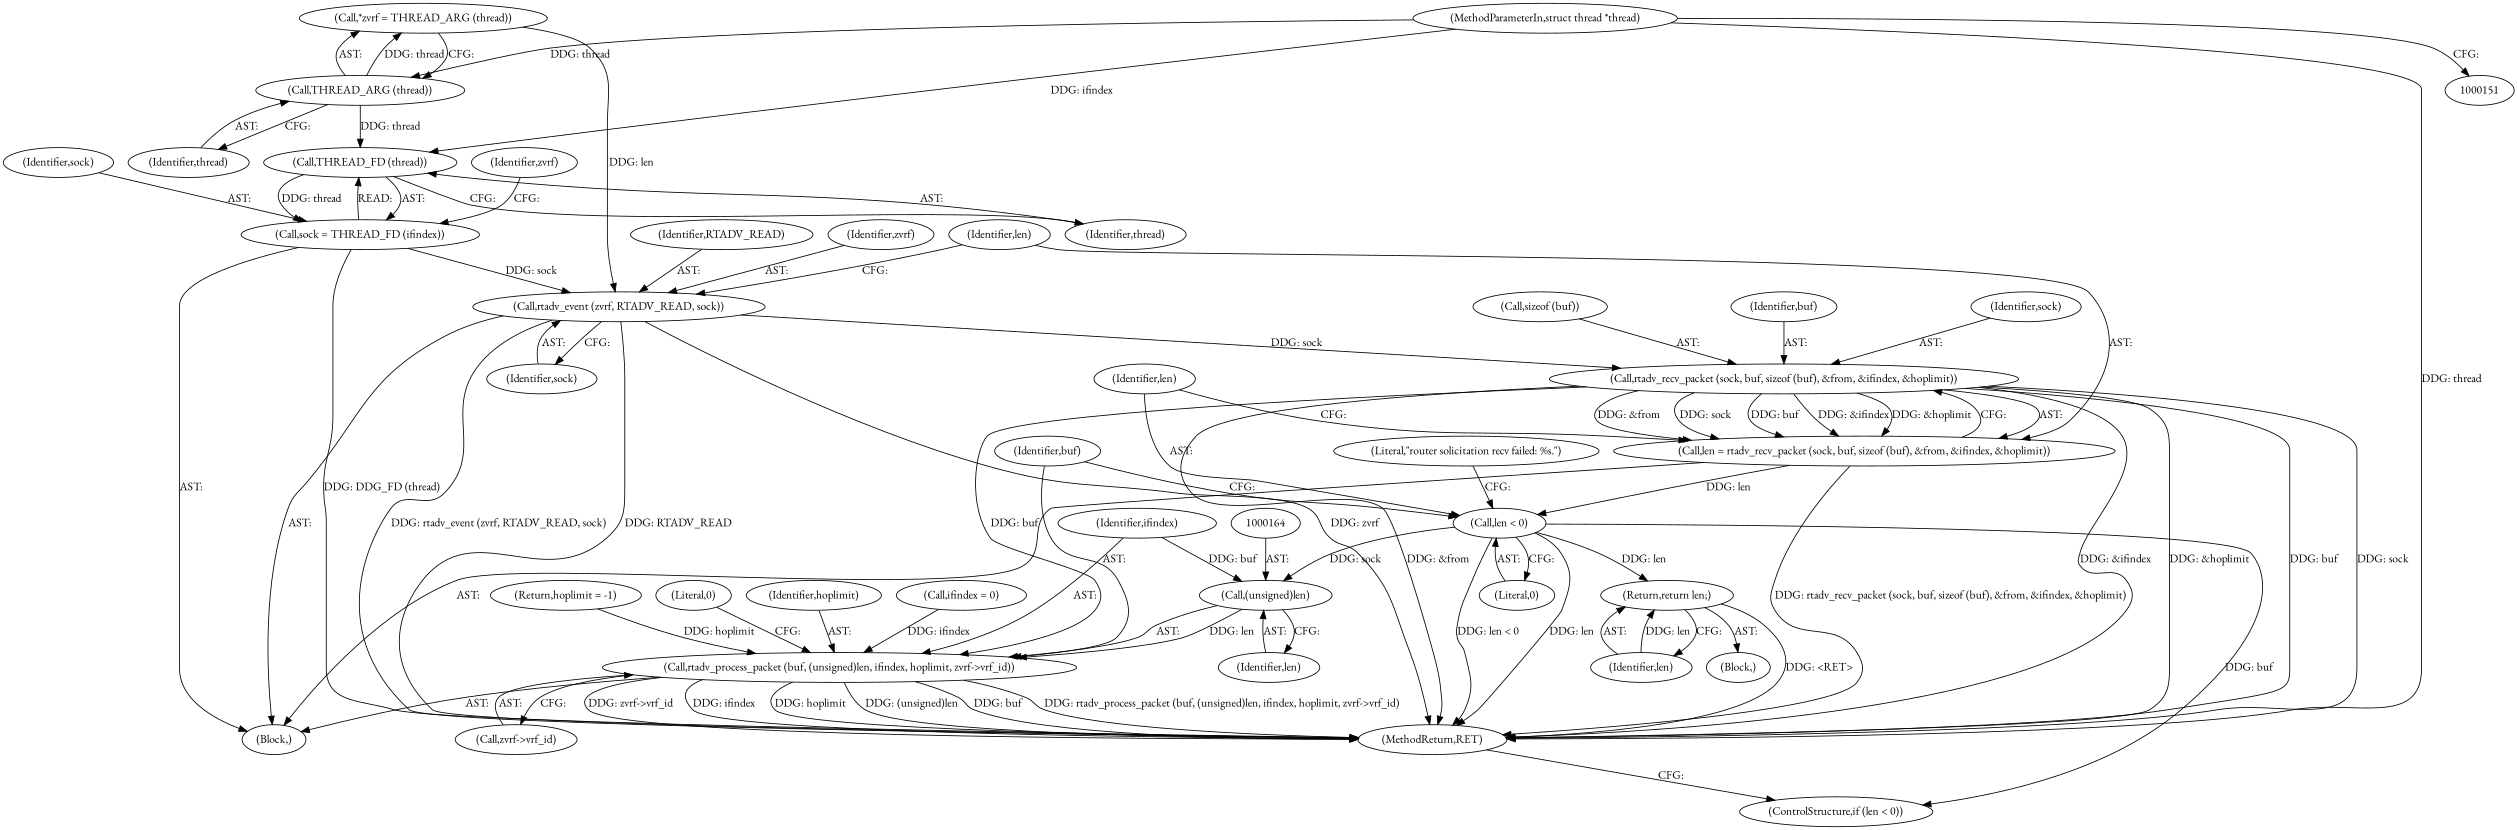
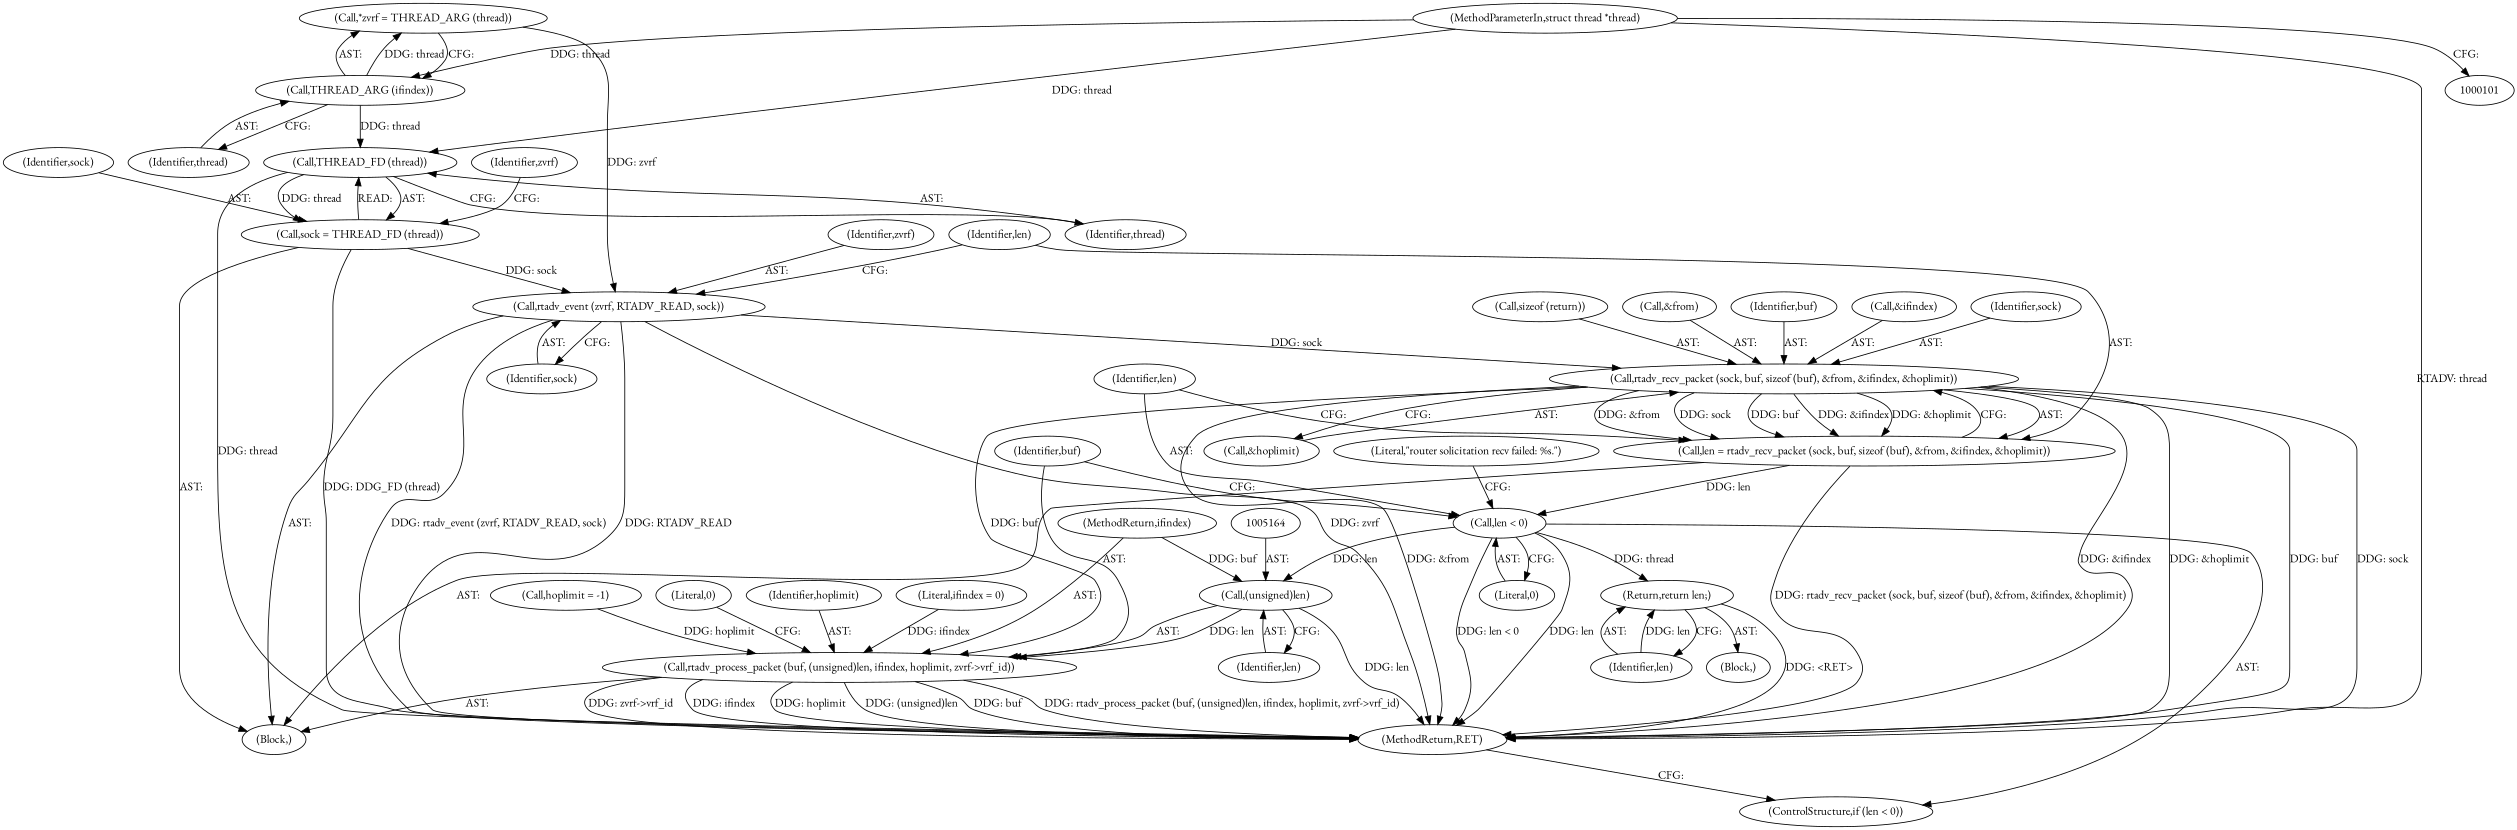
node "(Call,THREAD_ARG (thread))": label "(Call,THREAD_ARG (thread))" -> "(Call,THREAD_ARG (ifindex))"
edge "(MethodParameterIn,struct thread *thread)" -> "(Call,THREAD_FD (thread))": label "DDG: ifindex" -> "DDG: thread"
node "1000151": label "1000151" -> "1000101"
edge "(Call,*zvrf = THREAD_ARG (thread))" -> "(Call,rtadv_event (zvrf, RTADV_READ, sock))": label "DDG: len" -> "DDG: zvrf"
node "(Call,sock = THREAD_FD (ifindex))": label "(Call,sock = THREAD_FD (ifindex))" -> "(Call,sock = THREAD_FD (thread))"
node "(Identifier,RTADV_READ)": removed
node "(Call,sizeof (buf))": label "(Call,sizeof (buf))" -> "(Call,sizeof (return))"
node "(Call,&from)": added
node "(Call,&ifindex)": added
edge "(MethodParameterIn,struct thread *thread)" -> "(MethodReturn,RET)": label "DDG: thread" -> "RTADV: thread"
node "(Call,&hoplimit)": added
node "(Identifier,ifindex)": label "(Identifier,ifindex)" -> "(MethodReturn,ifindex)"
node "1000164": label "1000164" -> "1005164"
edge "(Call,len < 0)" -> "(Call,(unsigned)len)": label "DDG: sock" -> "DDG: len"
edge "(Call,len < 0)" -> "(Return,return len;)": label "DDG: len" -> "DDG: thread"
node "(Return,hoplimit = -1)": label "(Return,hoplimit = -1)" -> "(Call,hoplimit = -1)"
node "(Call,ifindex = 0)": label "(Call,ifindex = 0)" -> "(Literal,ifindex = 0)"
edge "(Call,len < 0)" -> "(ControlStructure,if (len < 0))": label "DDG: buf" -> "AST: "
edge "(Call,(unsigned)len)" -> "(MethodReturn,RET)": added, label "DDG: len"
edge "(Call,THREAD_FD (thread))" -> "(MethodReturn,RET)": added, label "DDG: thread"
node "(Call,zvrf->vrf_id)": removed
